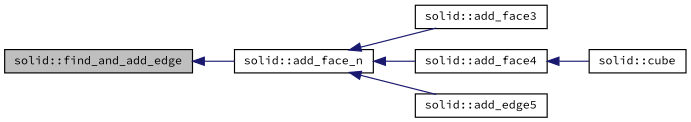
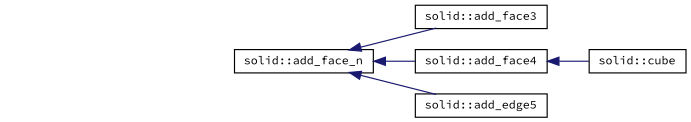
node "solid::find_and_add_edge": removed
